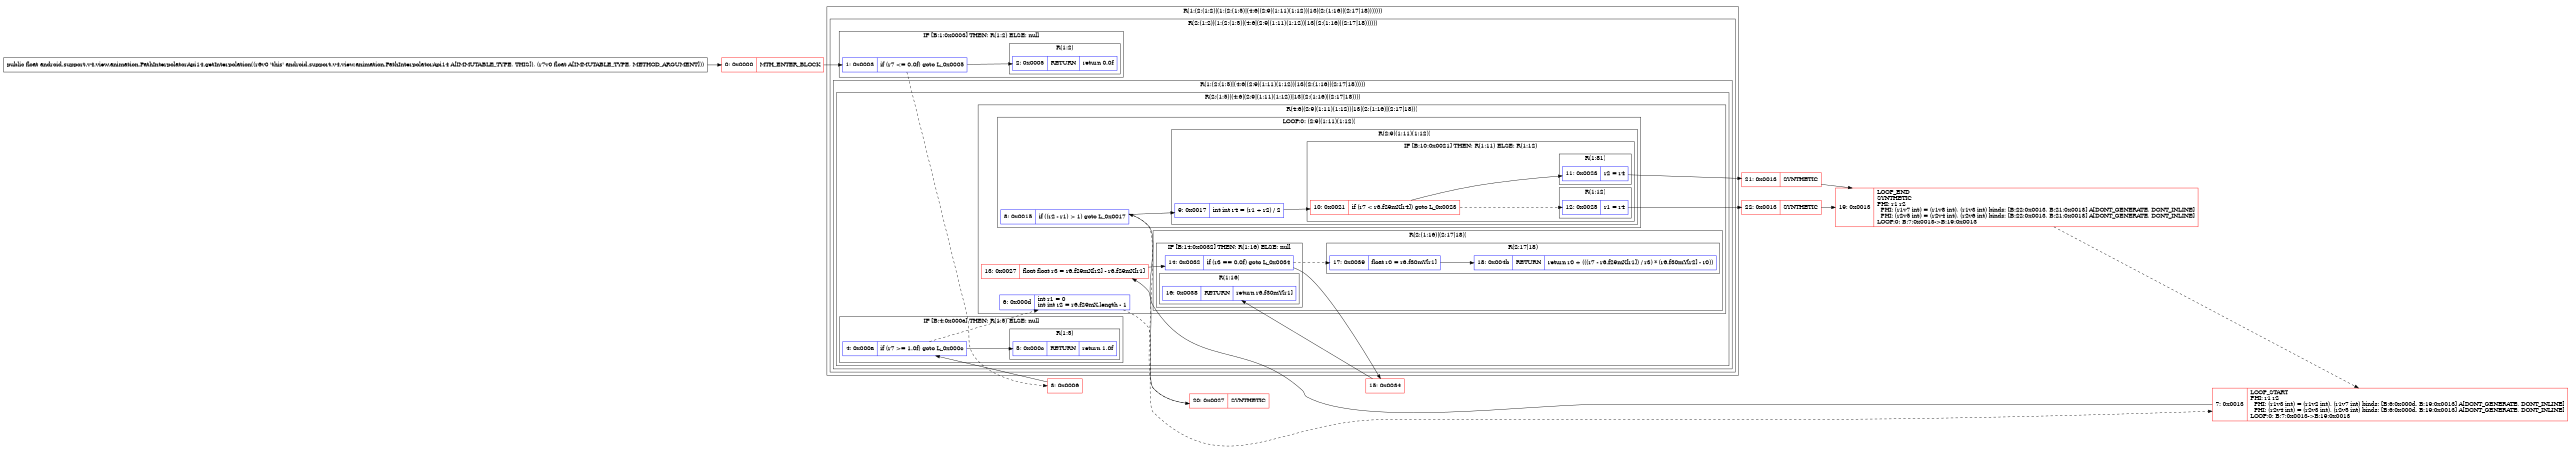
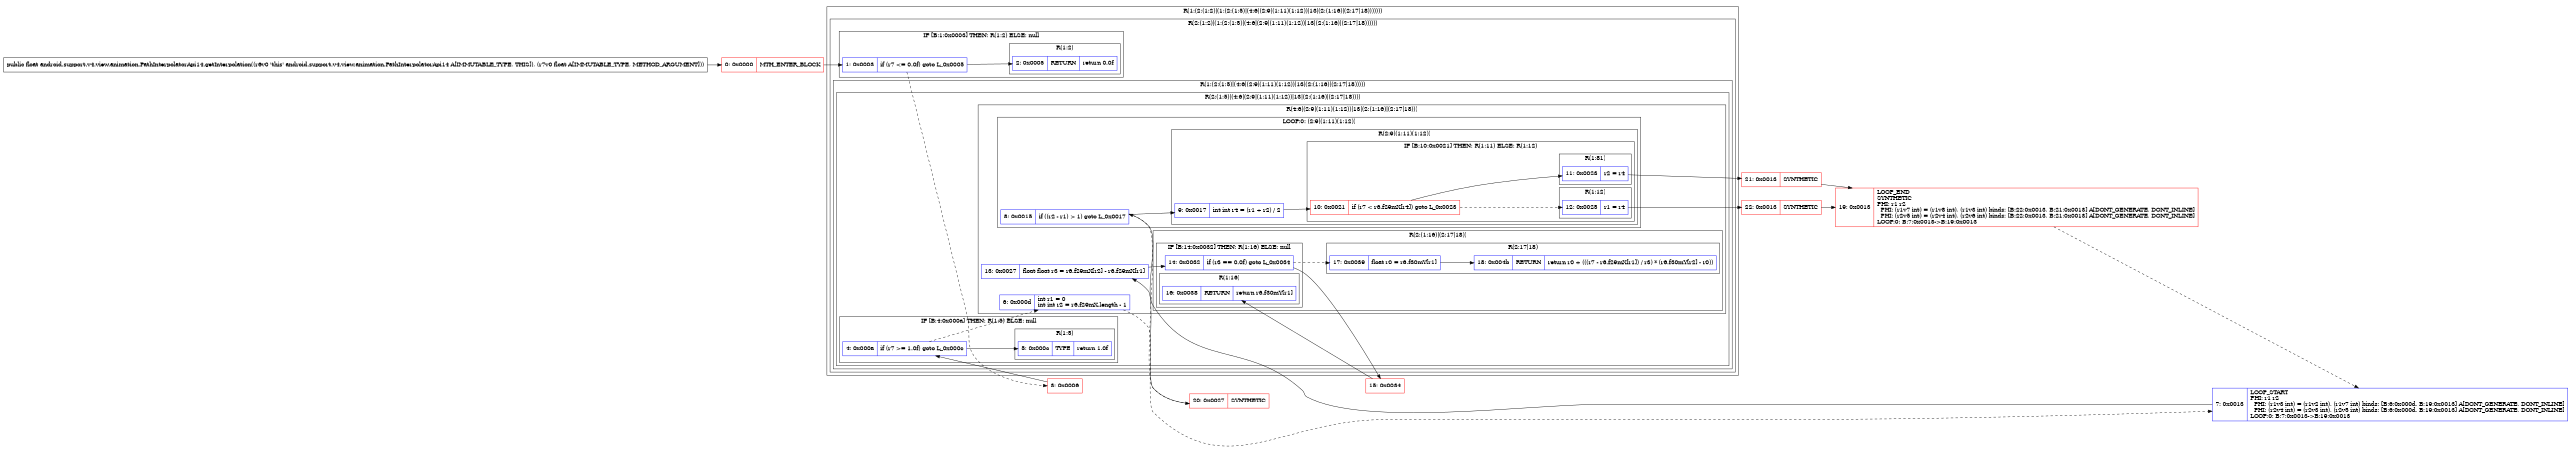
node "13: 0x0027": color red -> blue
node "5: 0x000c": text "RETURN" -> "TYPE"
node "7: 0x0013": color red -> blue
